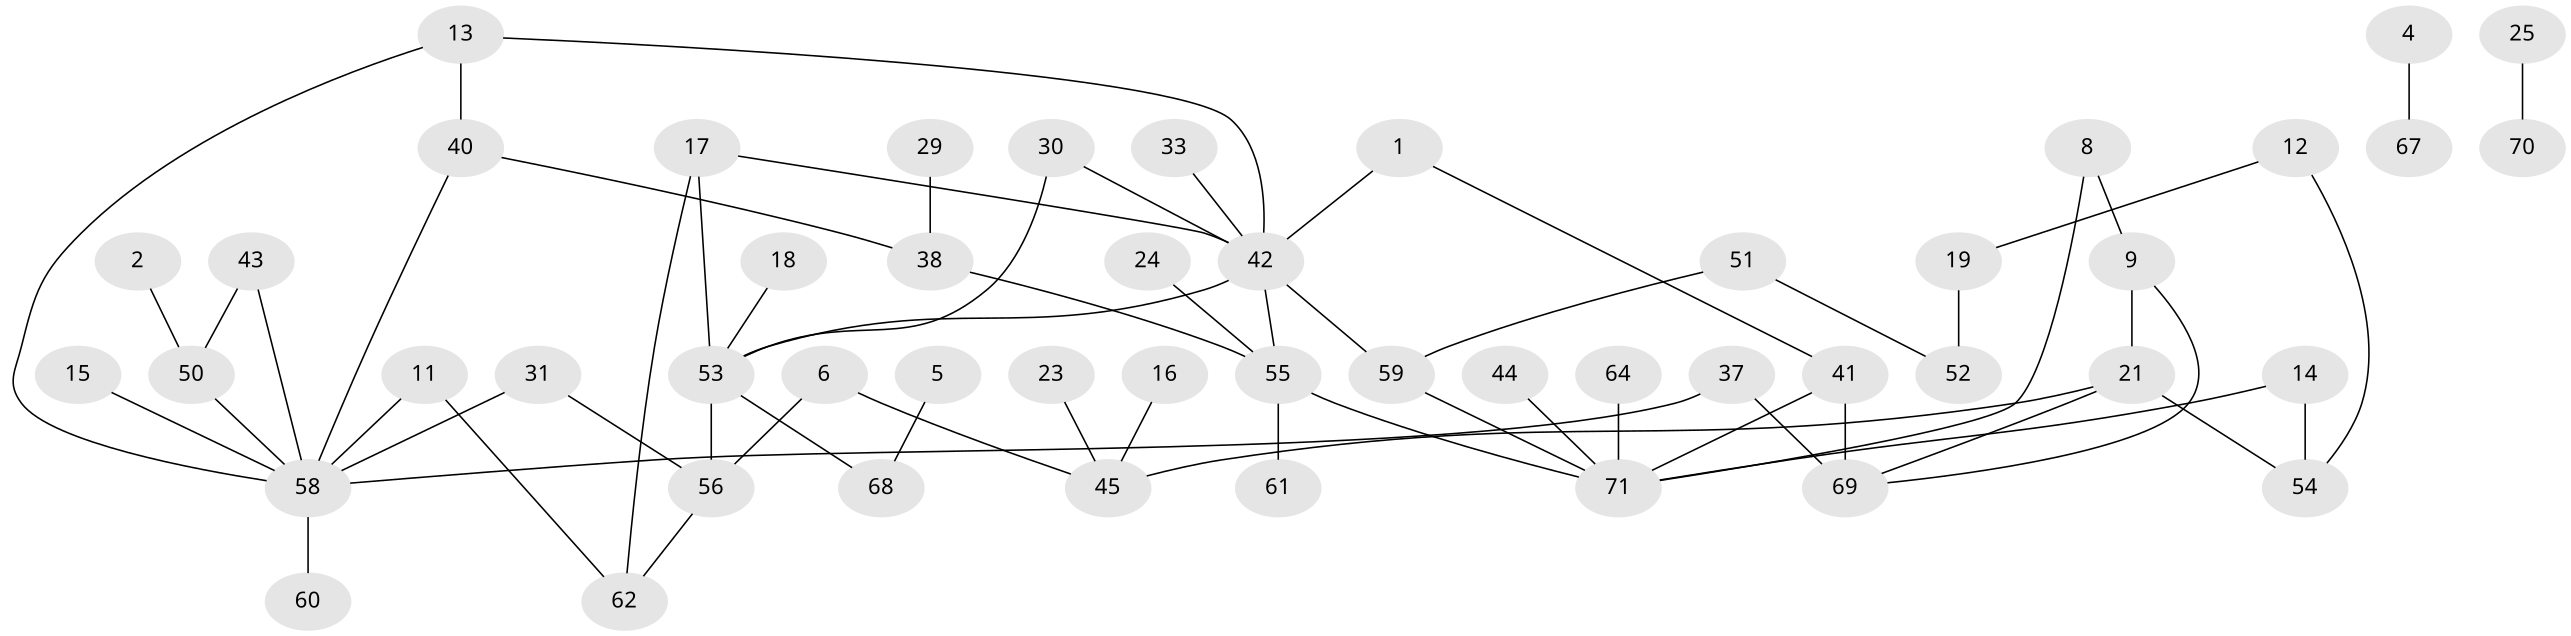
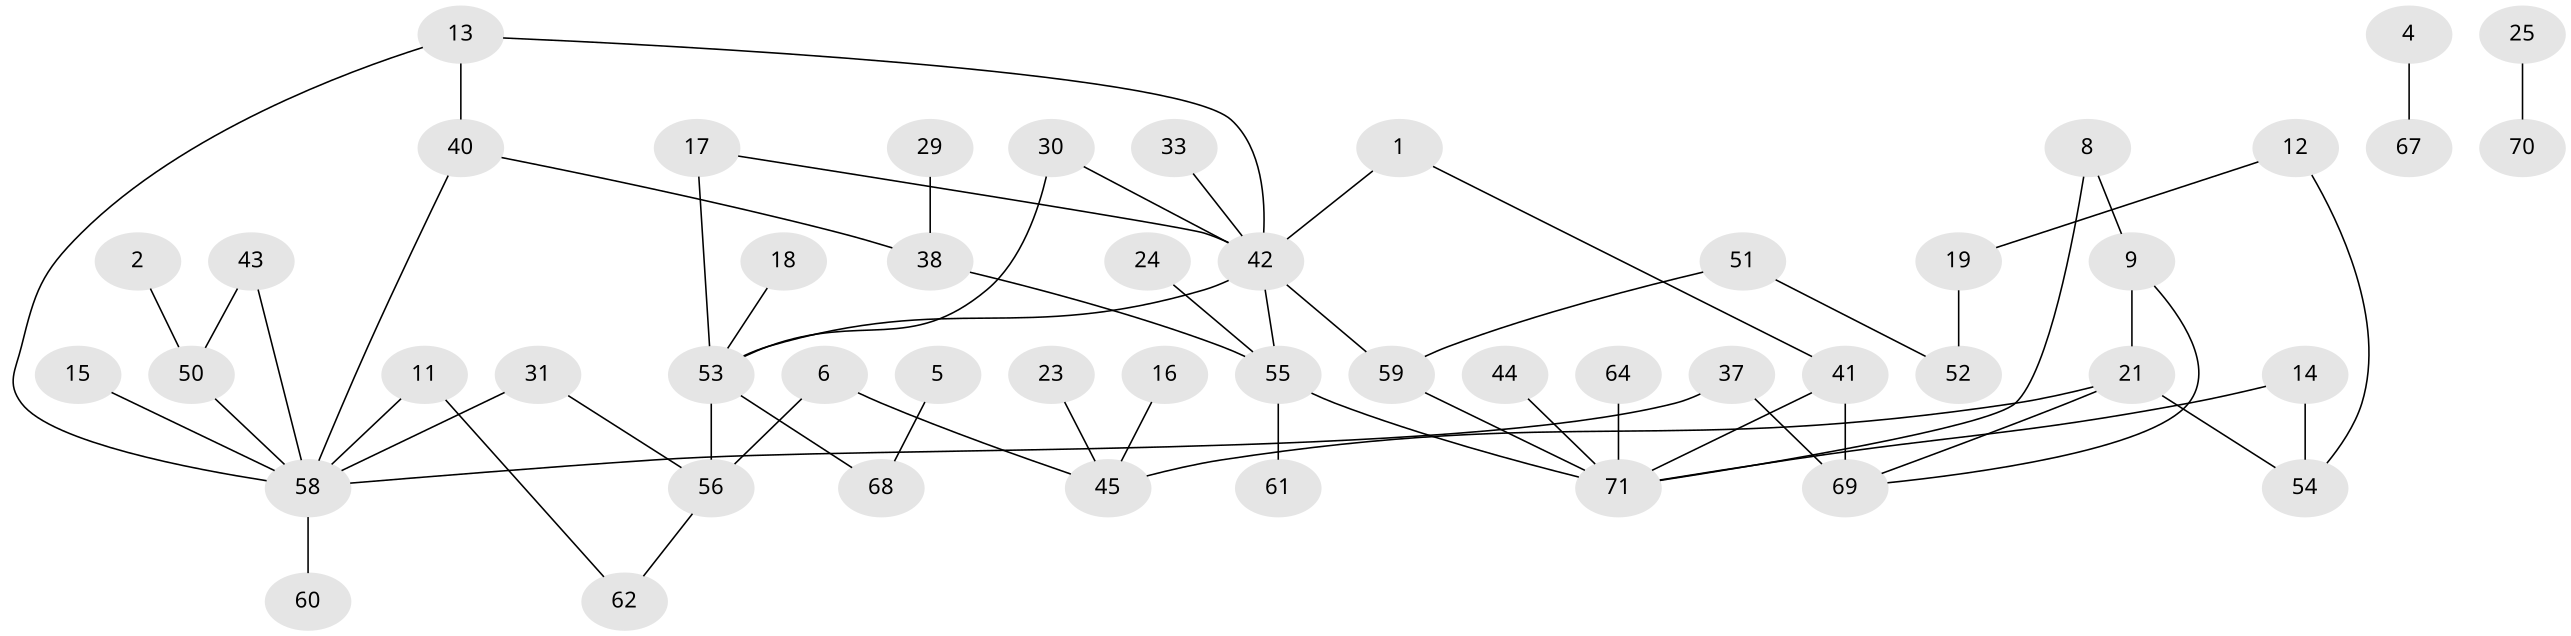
edge "17" -- "62": removed
